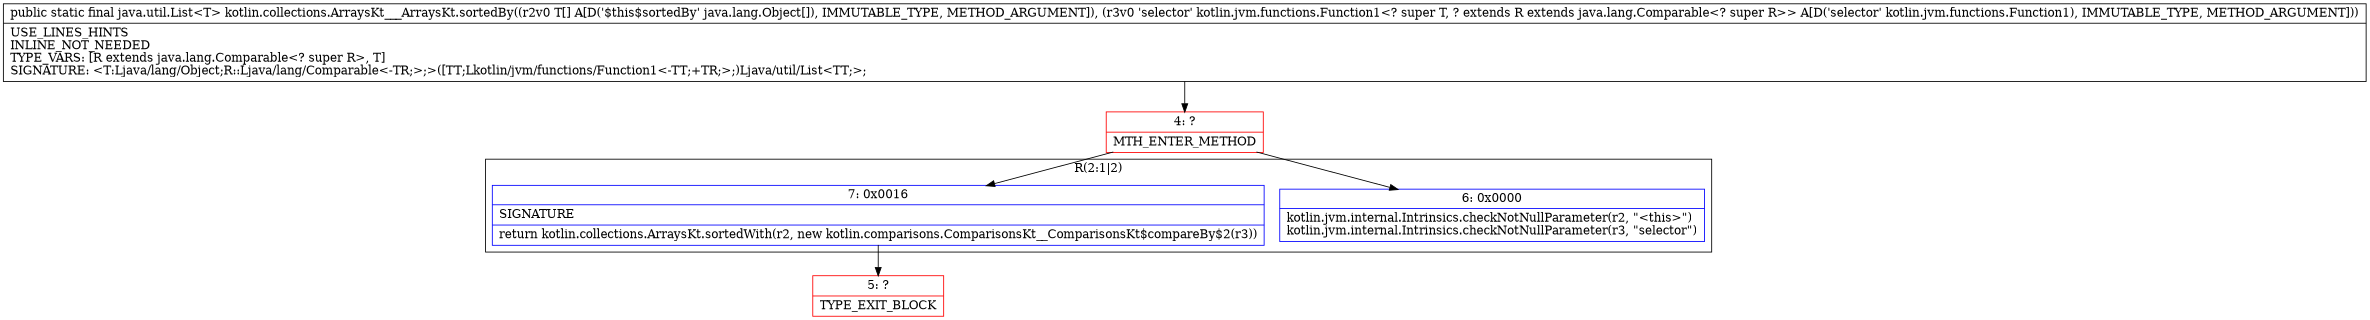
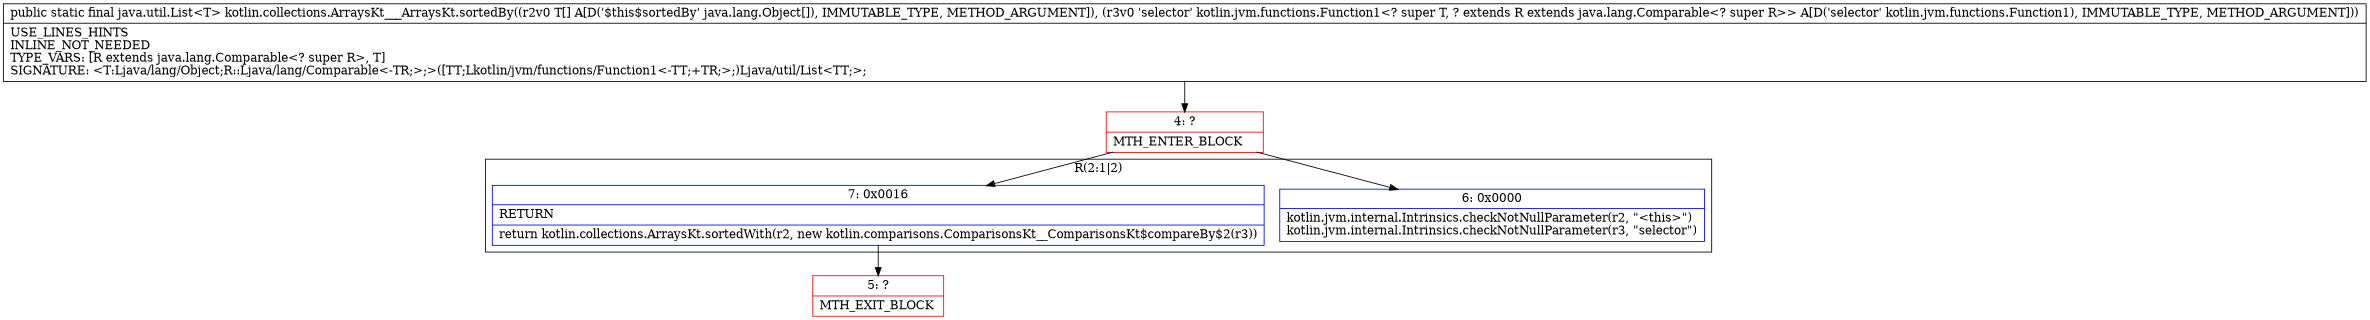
node "4: ?": text "MTH_ENTER_METHOD" -> "MTH_ENTER_BLOCK"
node "7: 0x0016": text "SIGNATURE" -> "RETURN"
node "5: ?": text "TYPE_EXIT_BLOCK" -> "MTH_EXIT_BLOCK"
